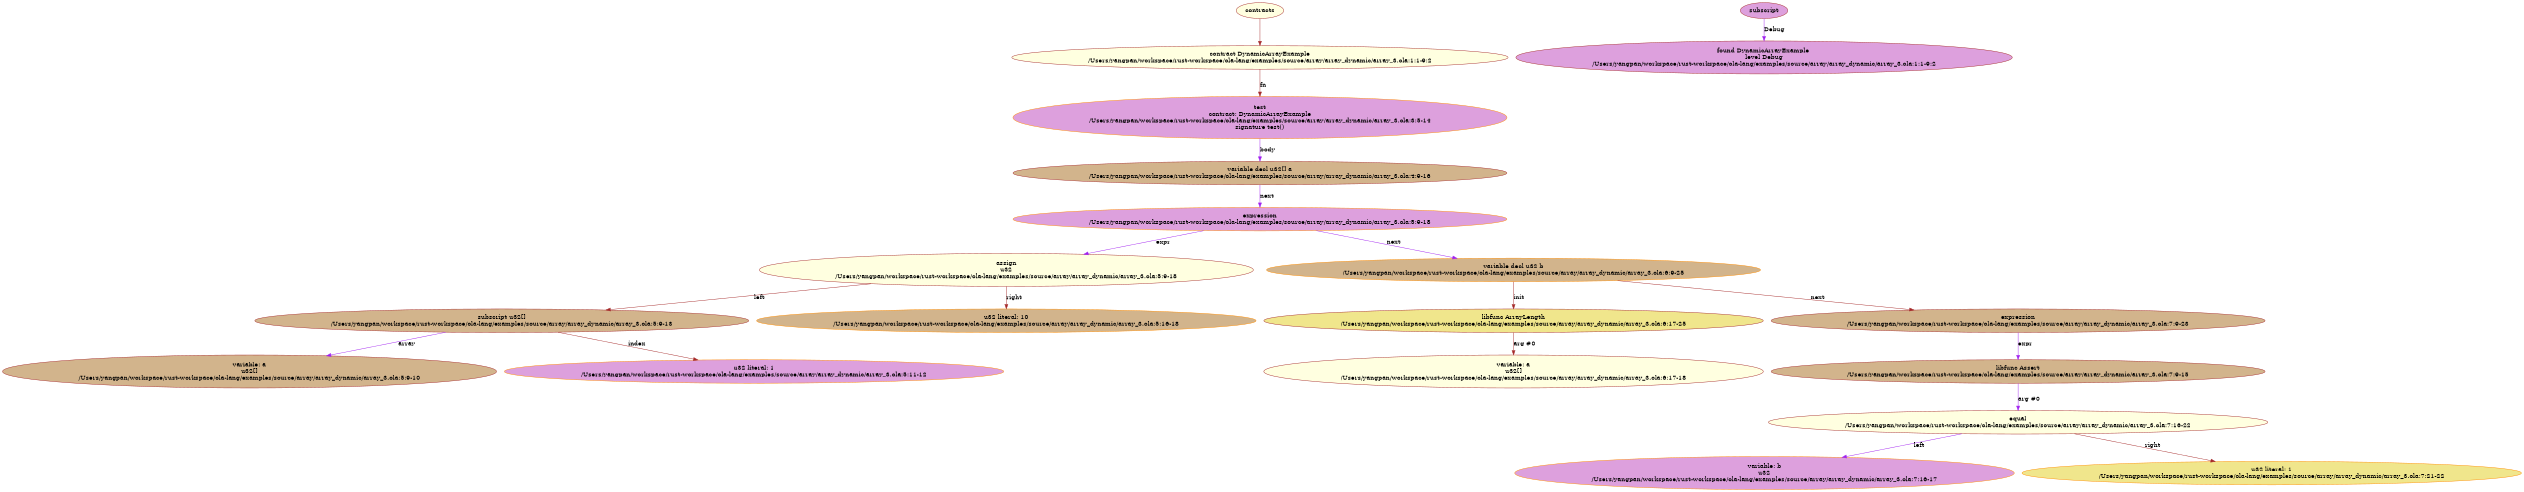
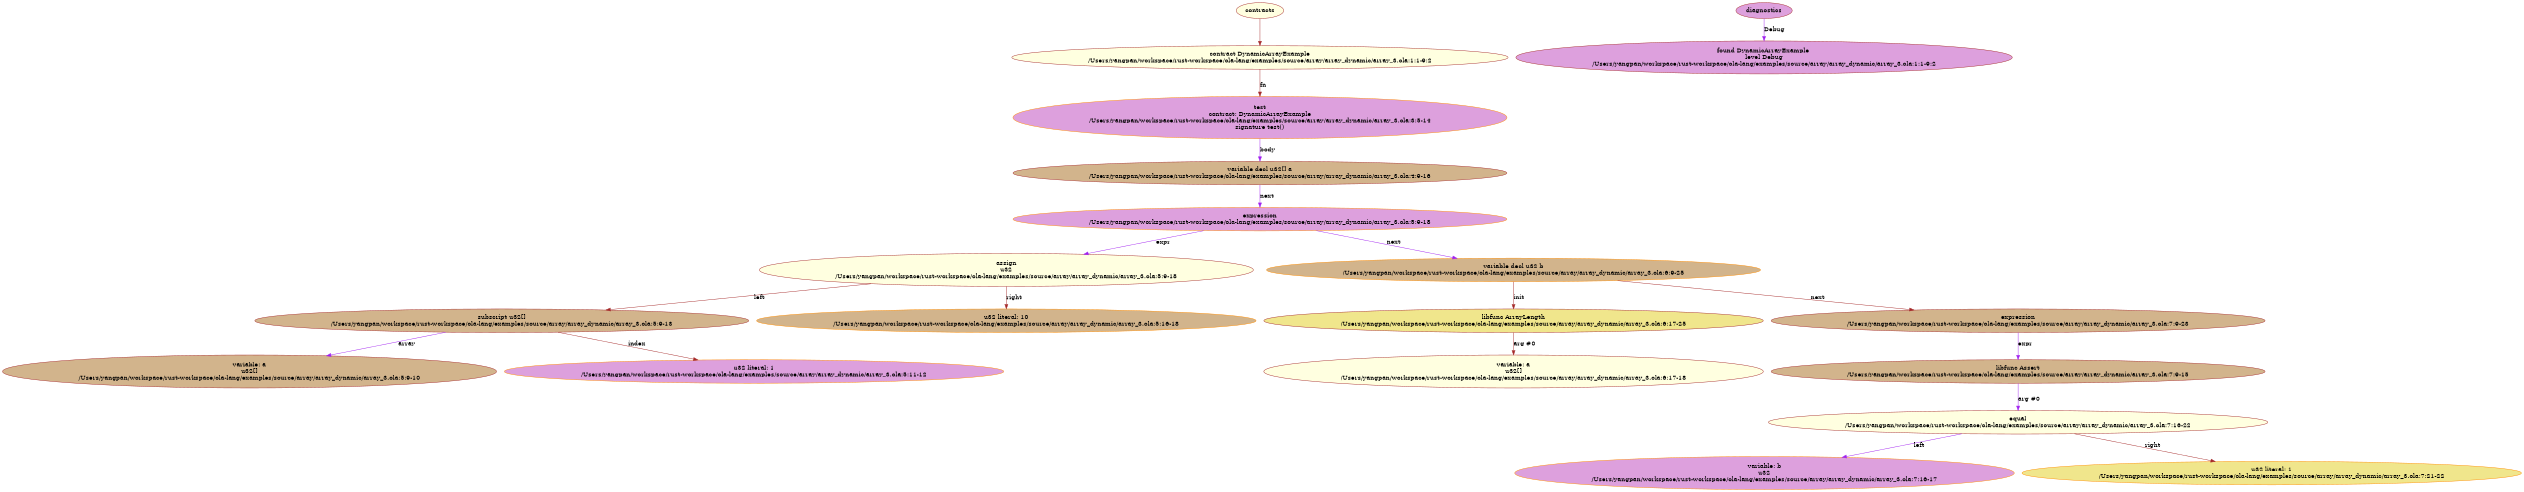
node "subscript": label "subscript" -> "diagnostics"
